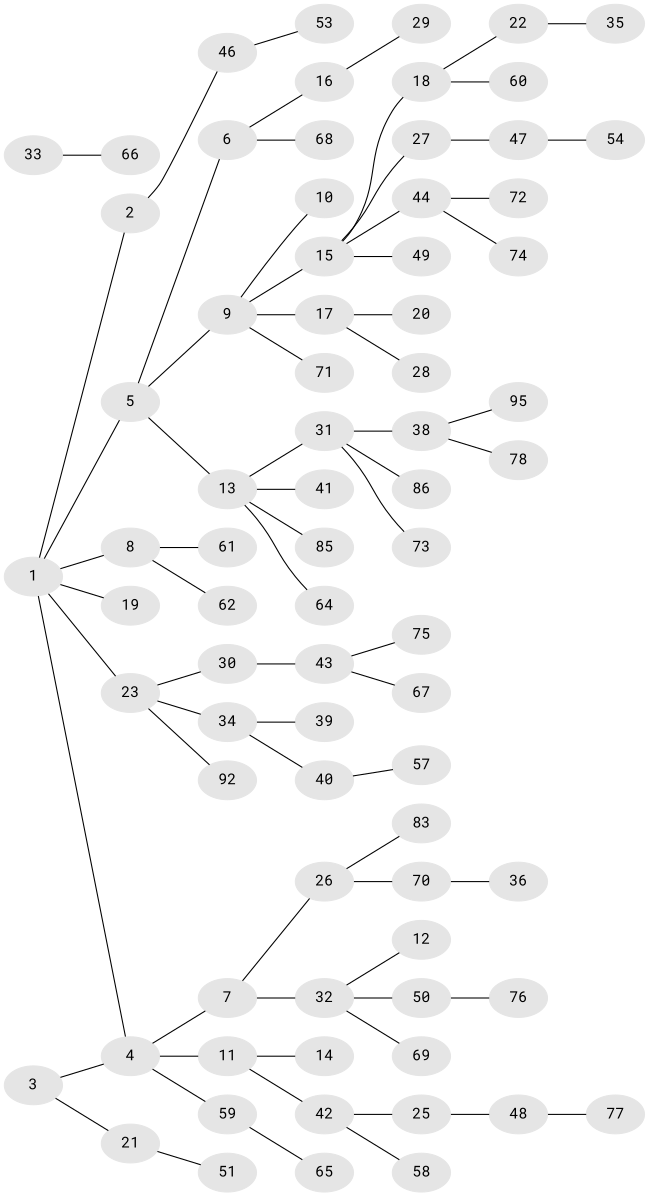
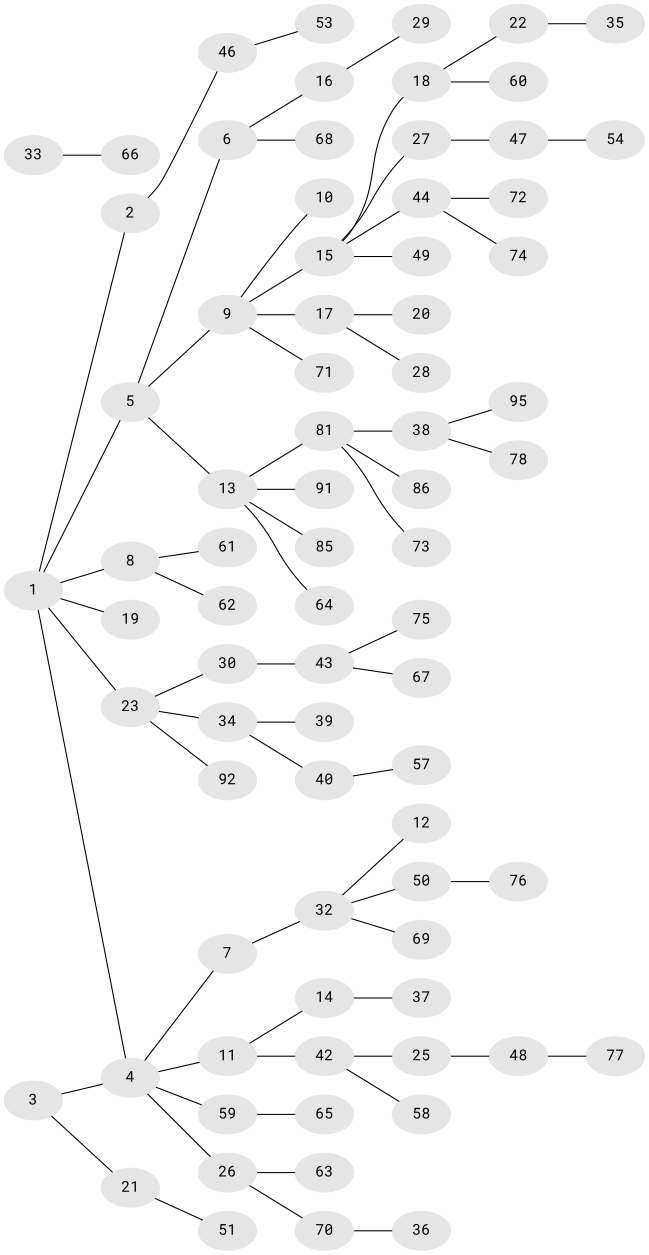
node "31": label "31" -> "81"
node "41": label "41" -> "91"
node "83": label "83" -> "63"
edge "26" -- "7": now "26" -- "4"
node "37": added
